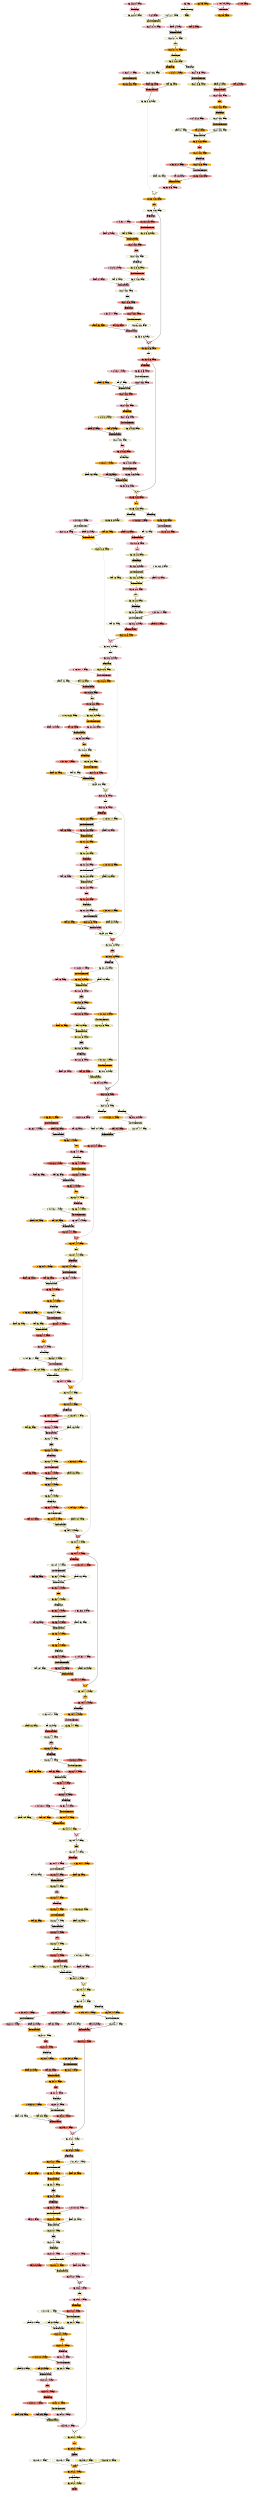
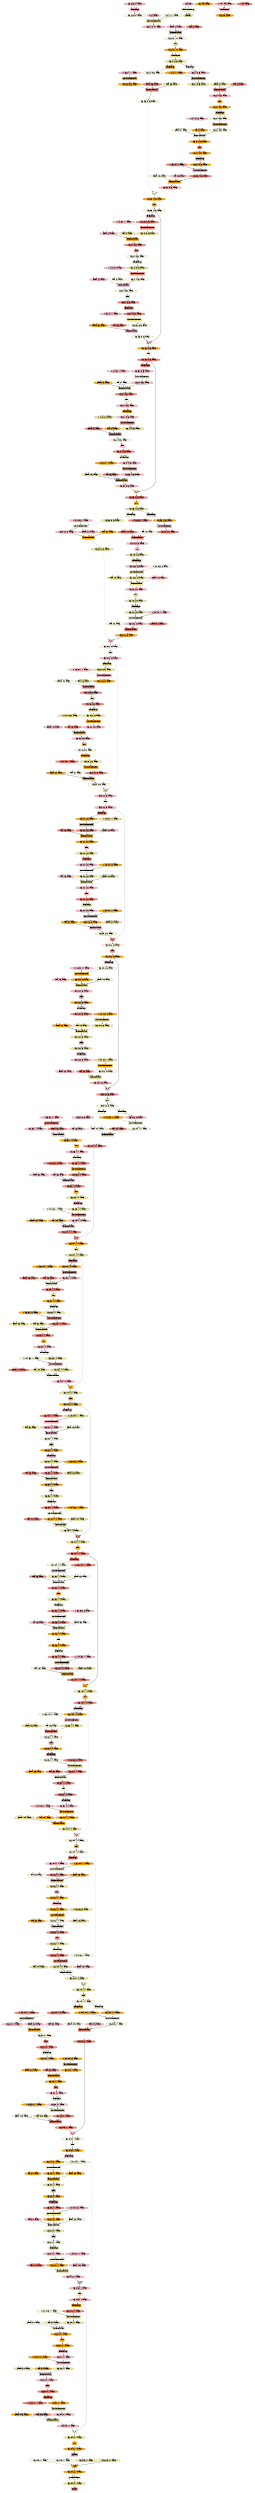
node "float32": label "float32" -> "gamma32"
node "W: (256, 512, 1, 1), float32": fillcolor orange -> lightpink
